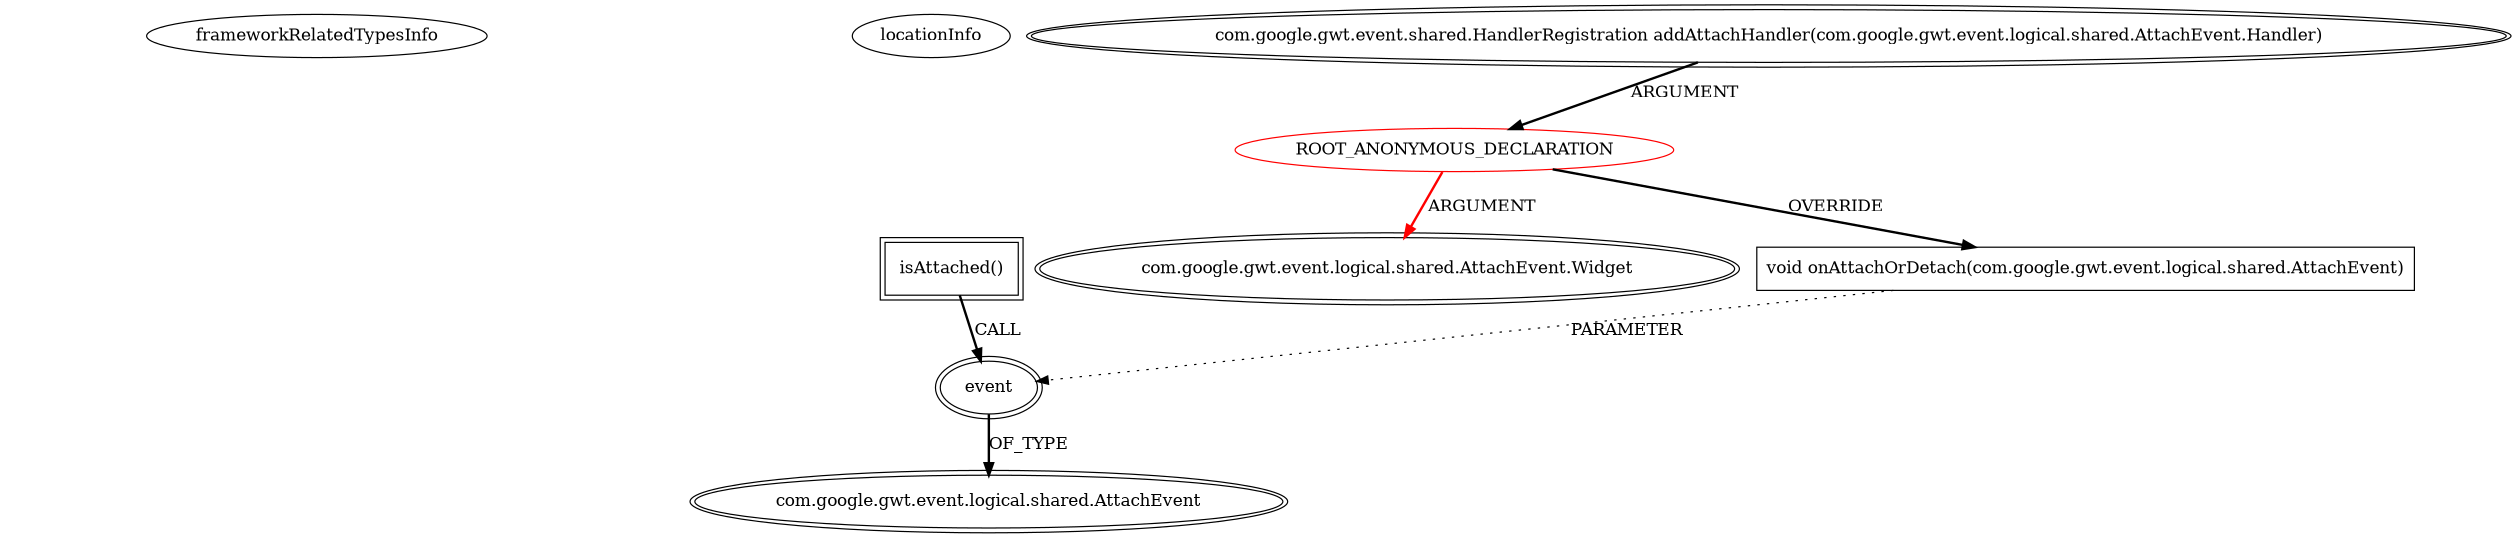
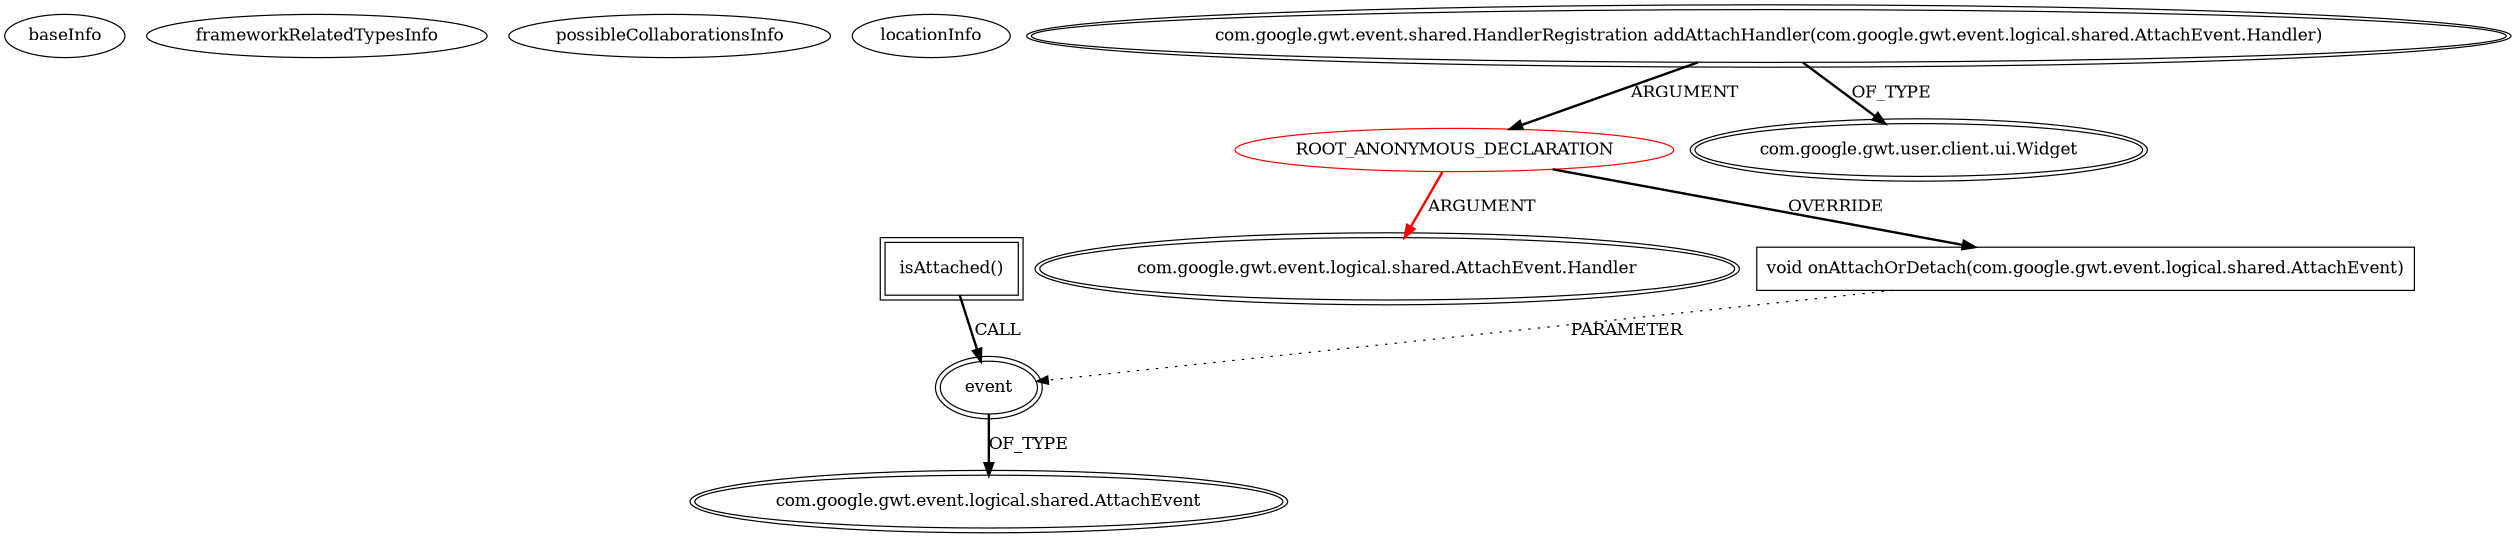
node "baseInfo": added
node "possibleCollaborationsInfo": added
node "com.google.gwt.user.client.ui.Widget": added
node "com.google.gwt.event.logical.shared.AttachEvent.Widget": label "com.google.gwt.event.logical.shared.AttachEvent.Widget" -> "com.google.gwt.event.logical.shared.AttachEvent.Handler"
